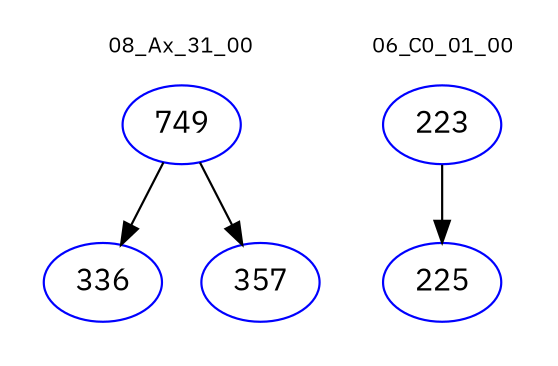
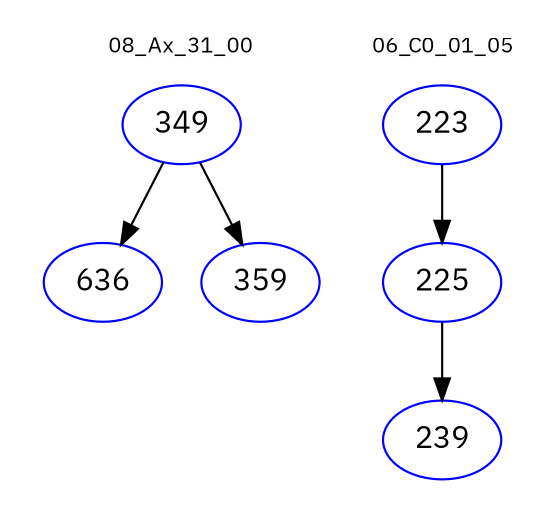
cluster "06_C0_01_00": label "06_C0_01_00" -> "06_C0_01_05"
node "749": label "749" -> "349"
node "336": label "336" -> "636"
node "357": label "357" -> "359"
node "239": added
